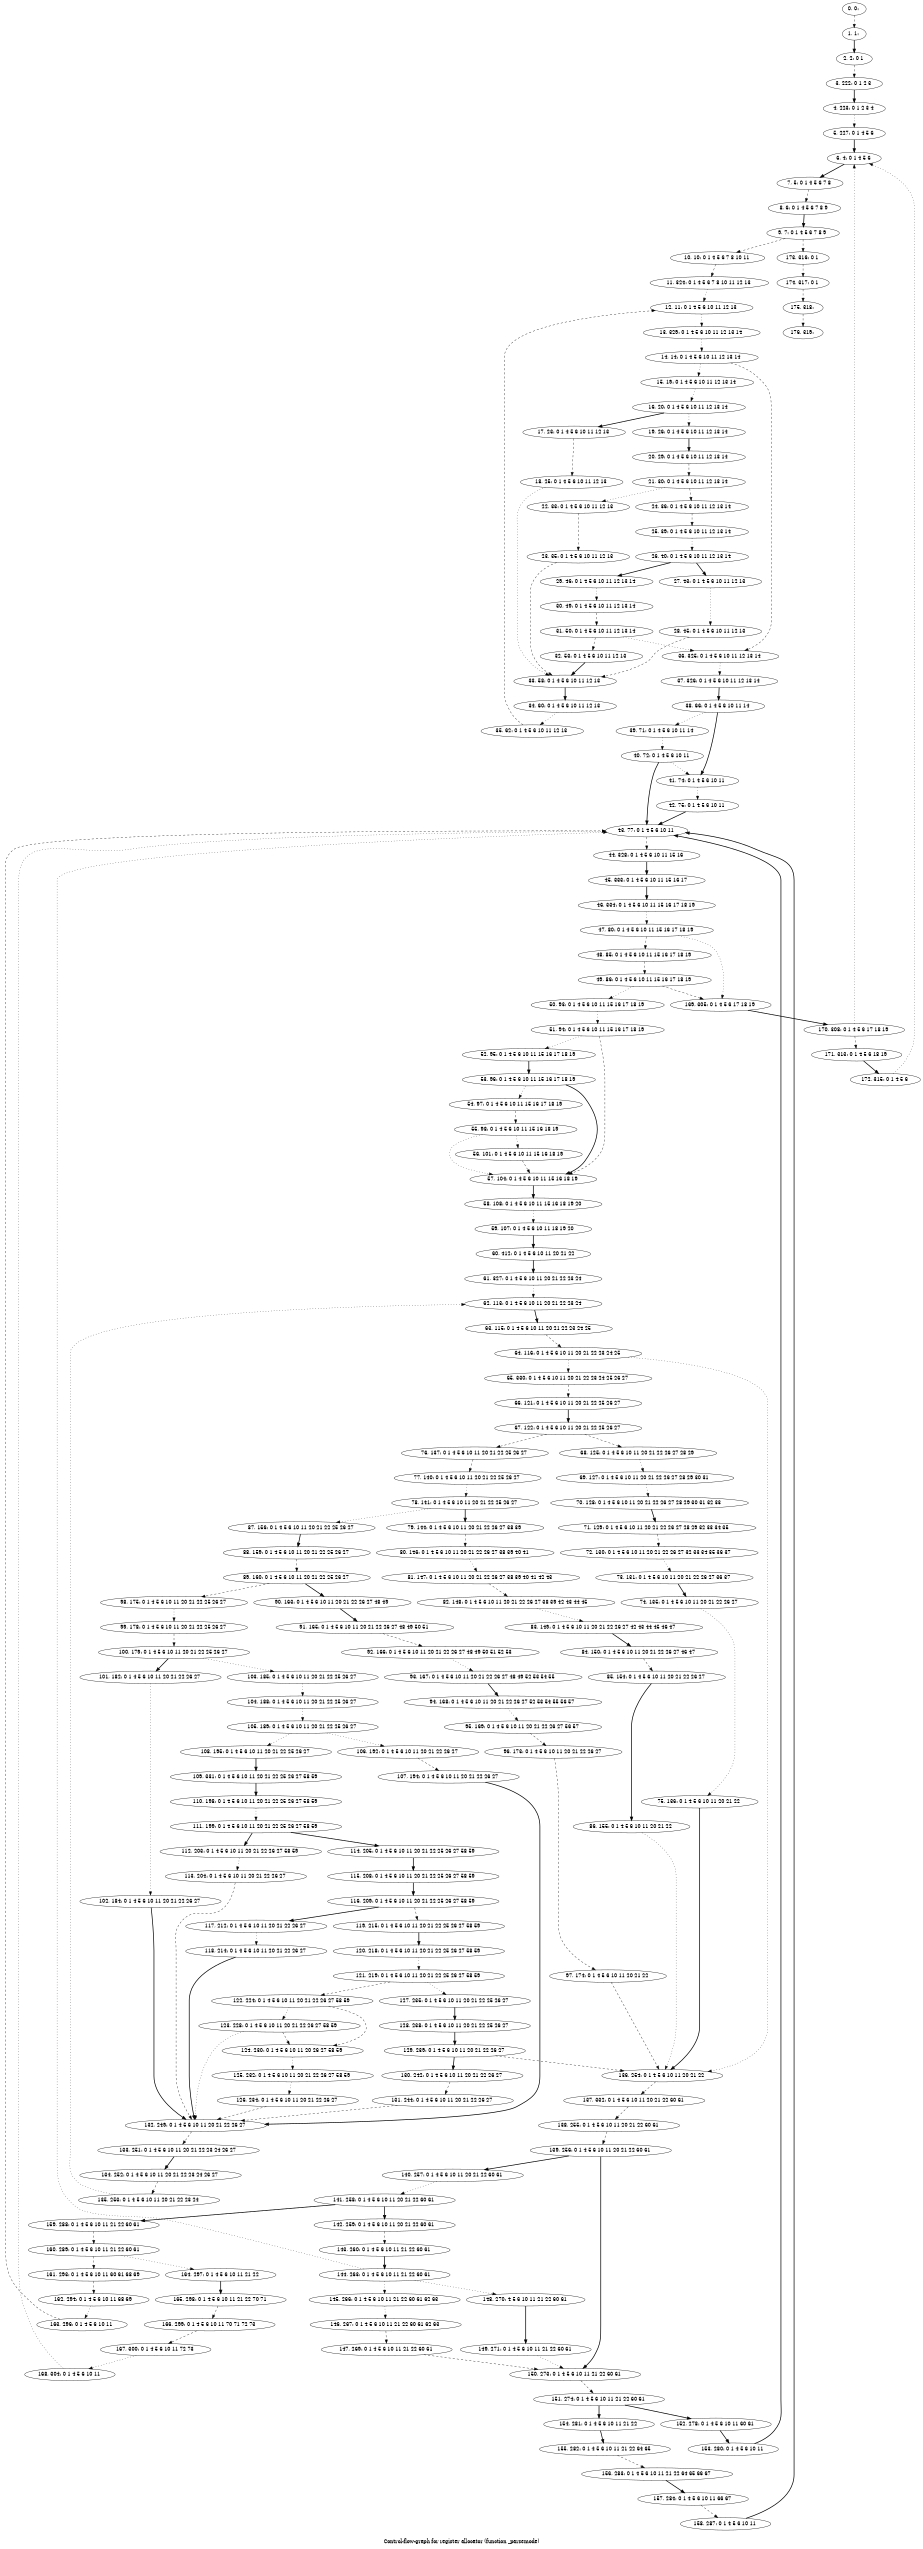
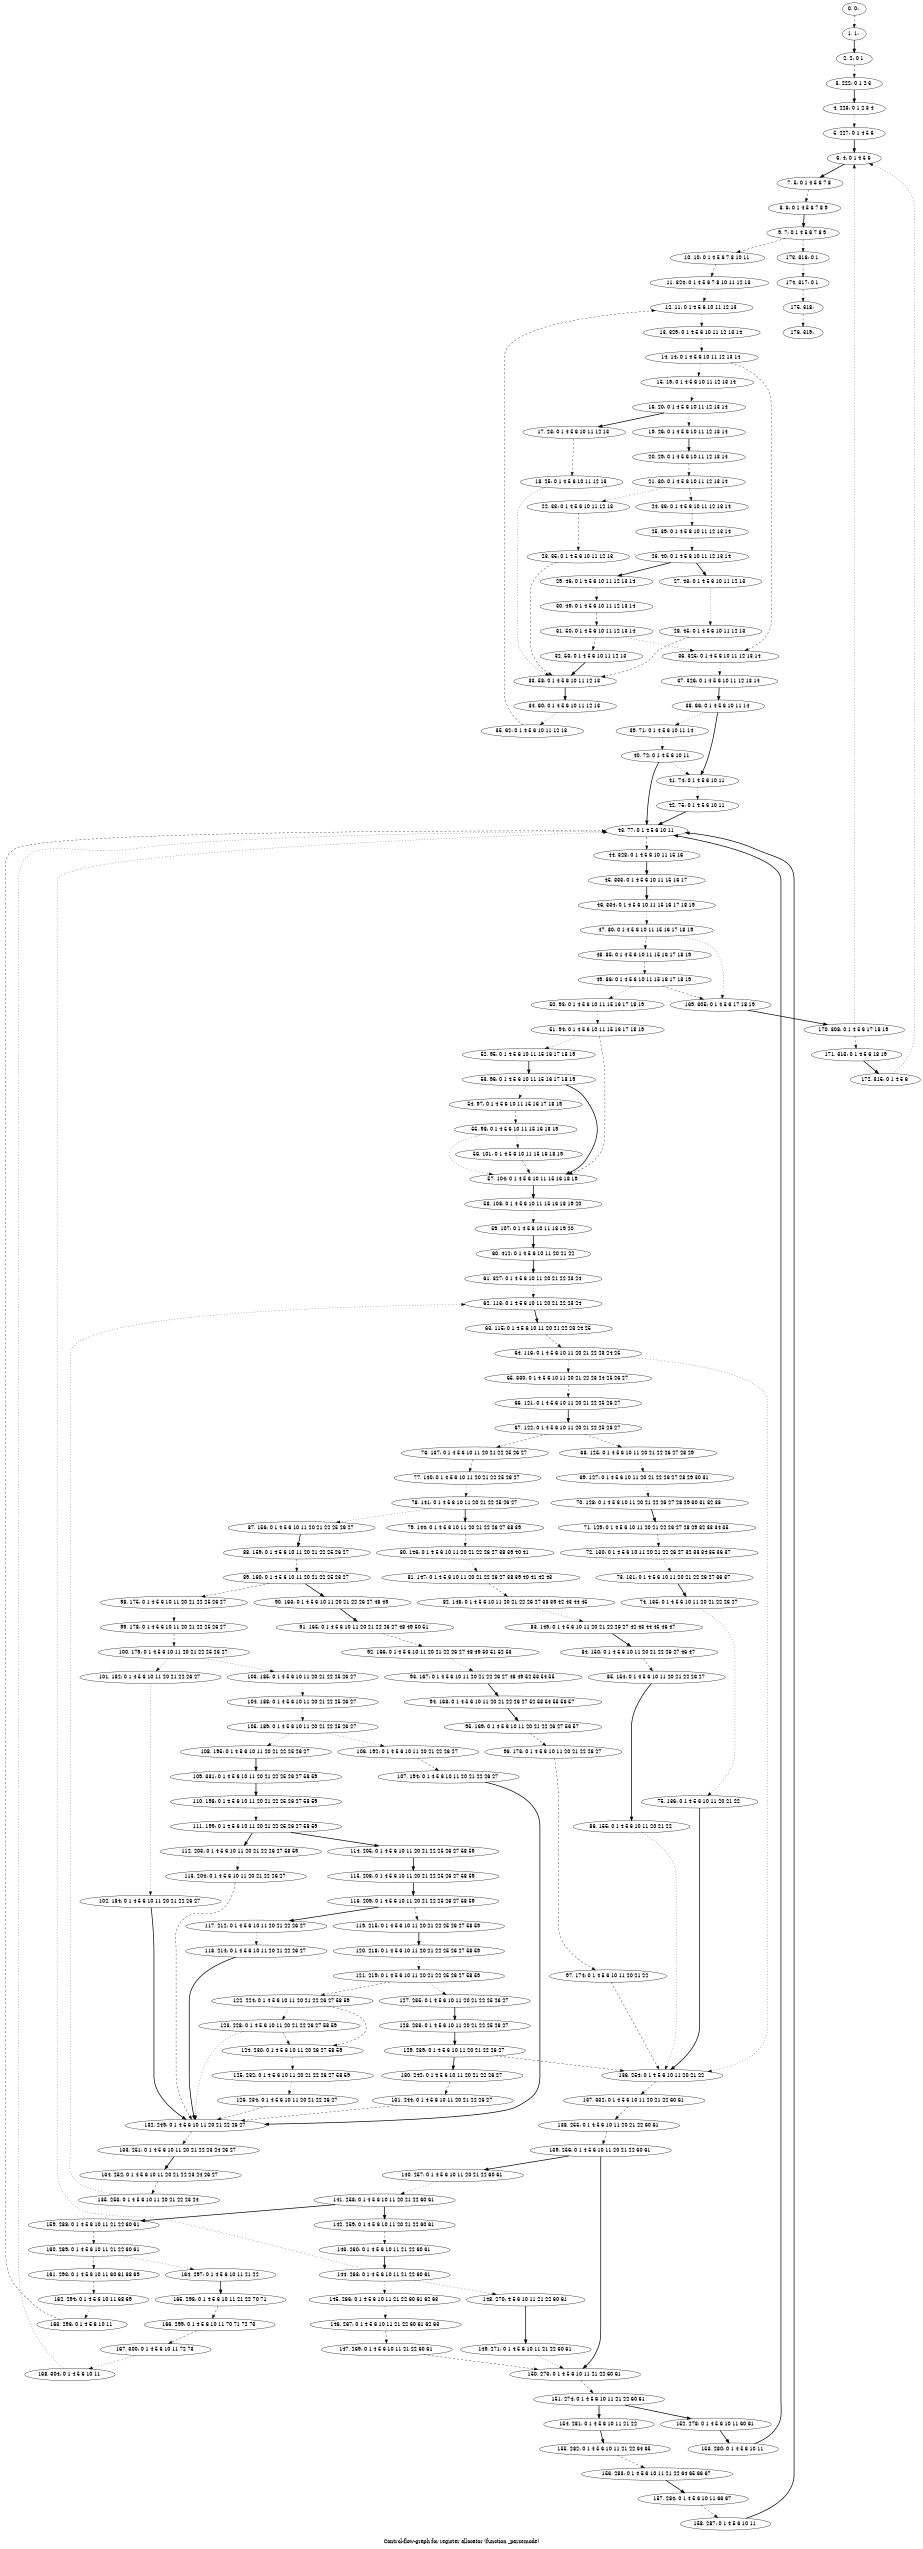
edge "100, 179: 0 1 4 5 6 10 11 20 21 22 25 26 27" -> "101, 182: 0 1 4 5 6 10 11 20 21 22 26 27": style bold -> dotted
edge "94, 168: 0 1 4 5 6 10 11 20 21 22 26 27 52 53 54 55 56 57" -> "95, 169: 0 1 4 5 6 10 11 20 21 22 26 27 56 57": style dotted -> bold
